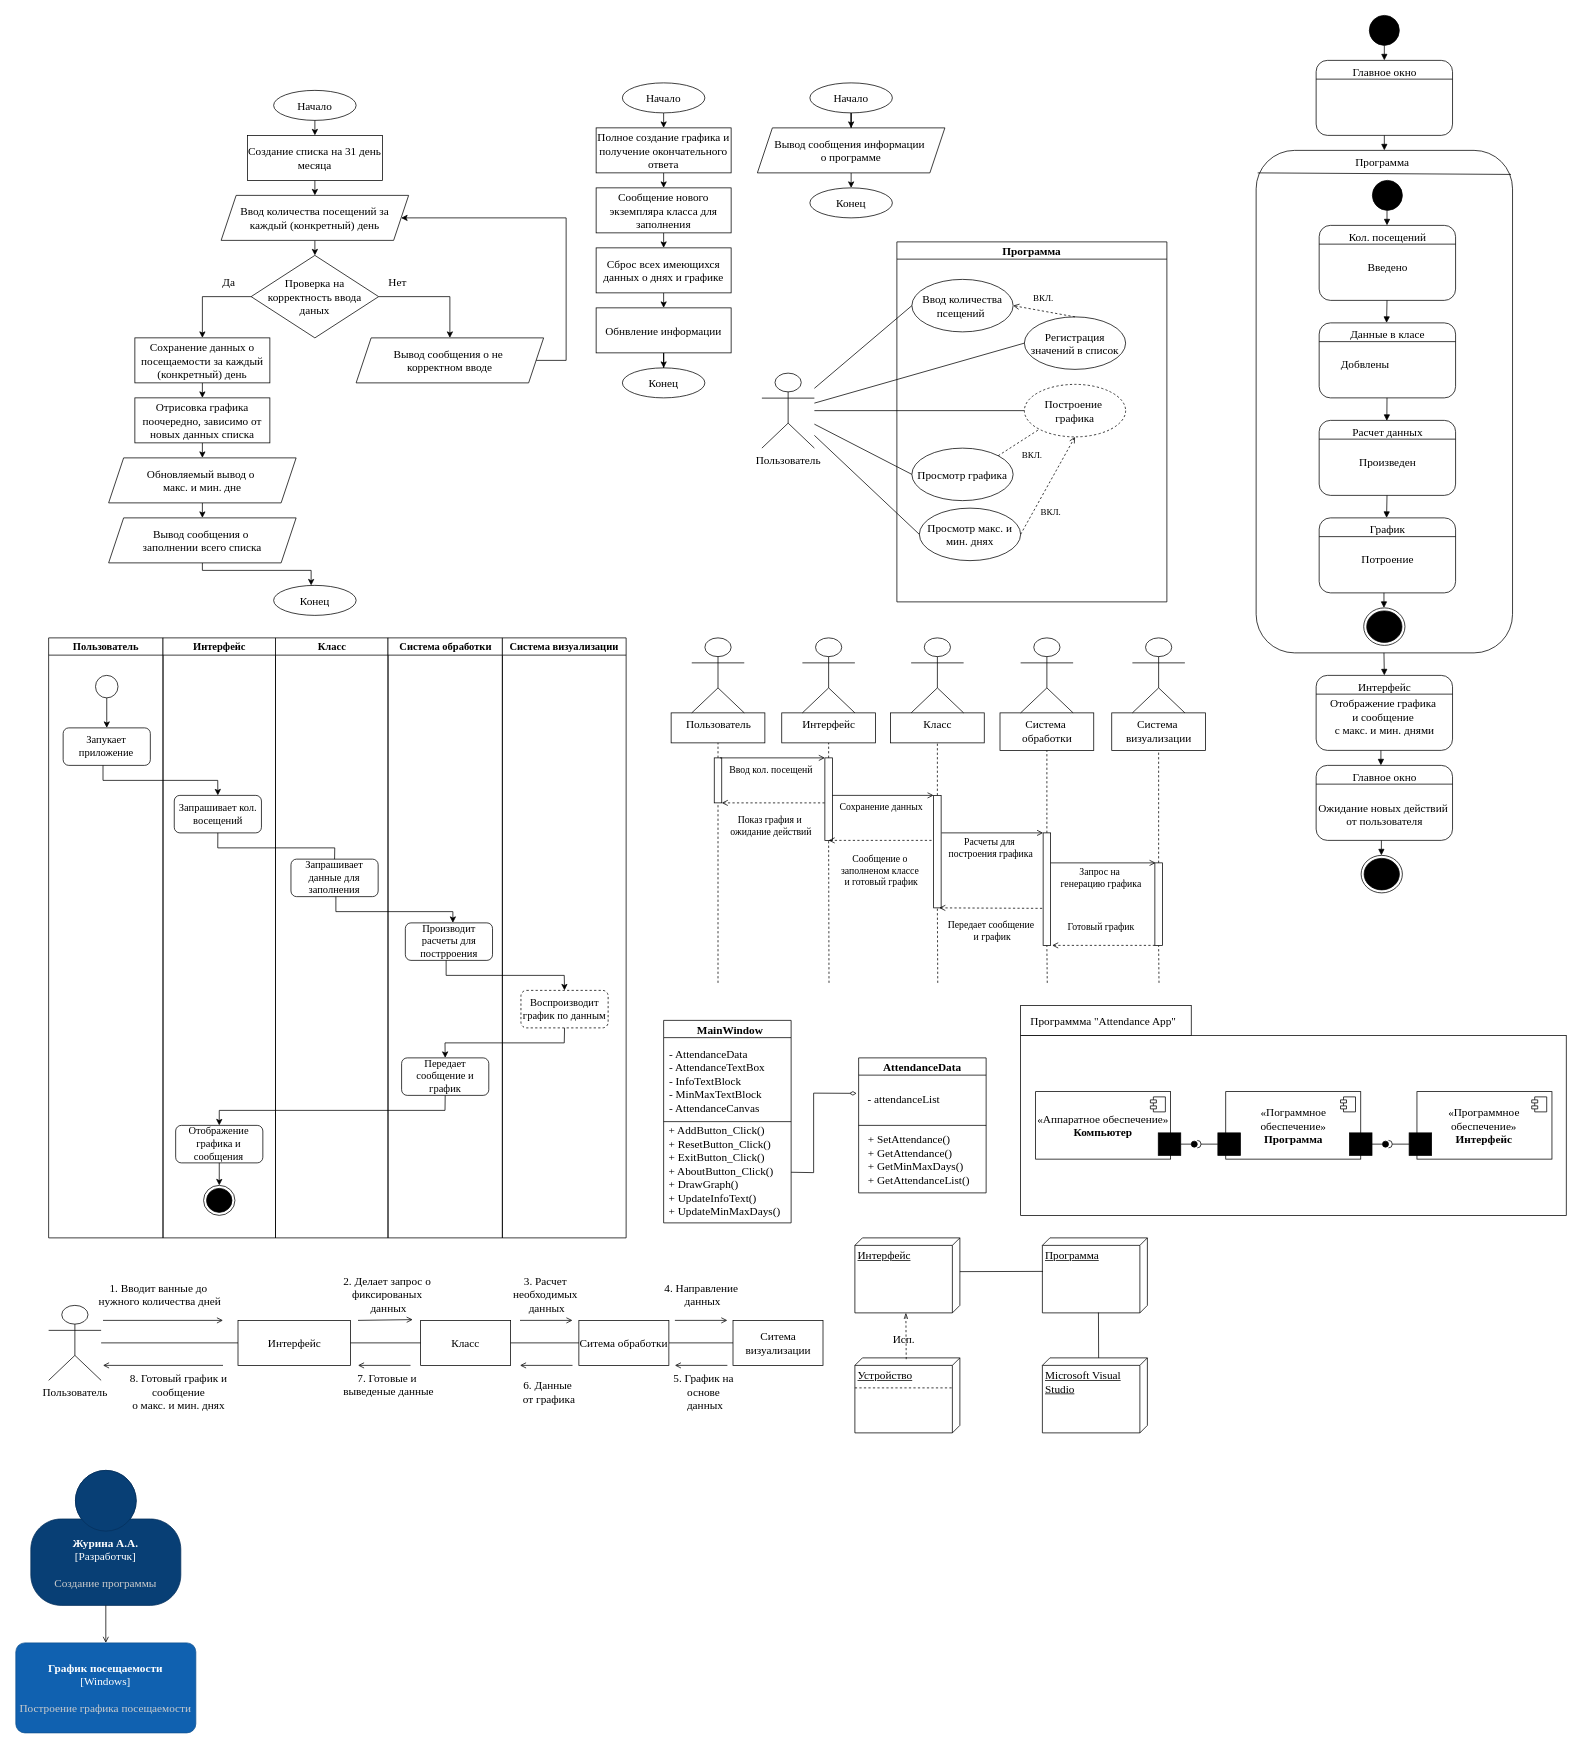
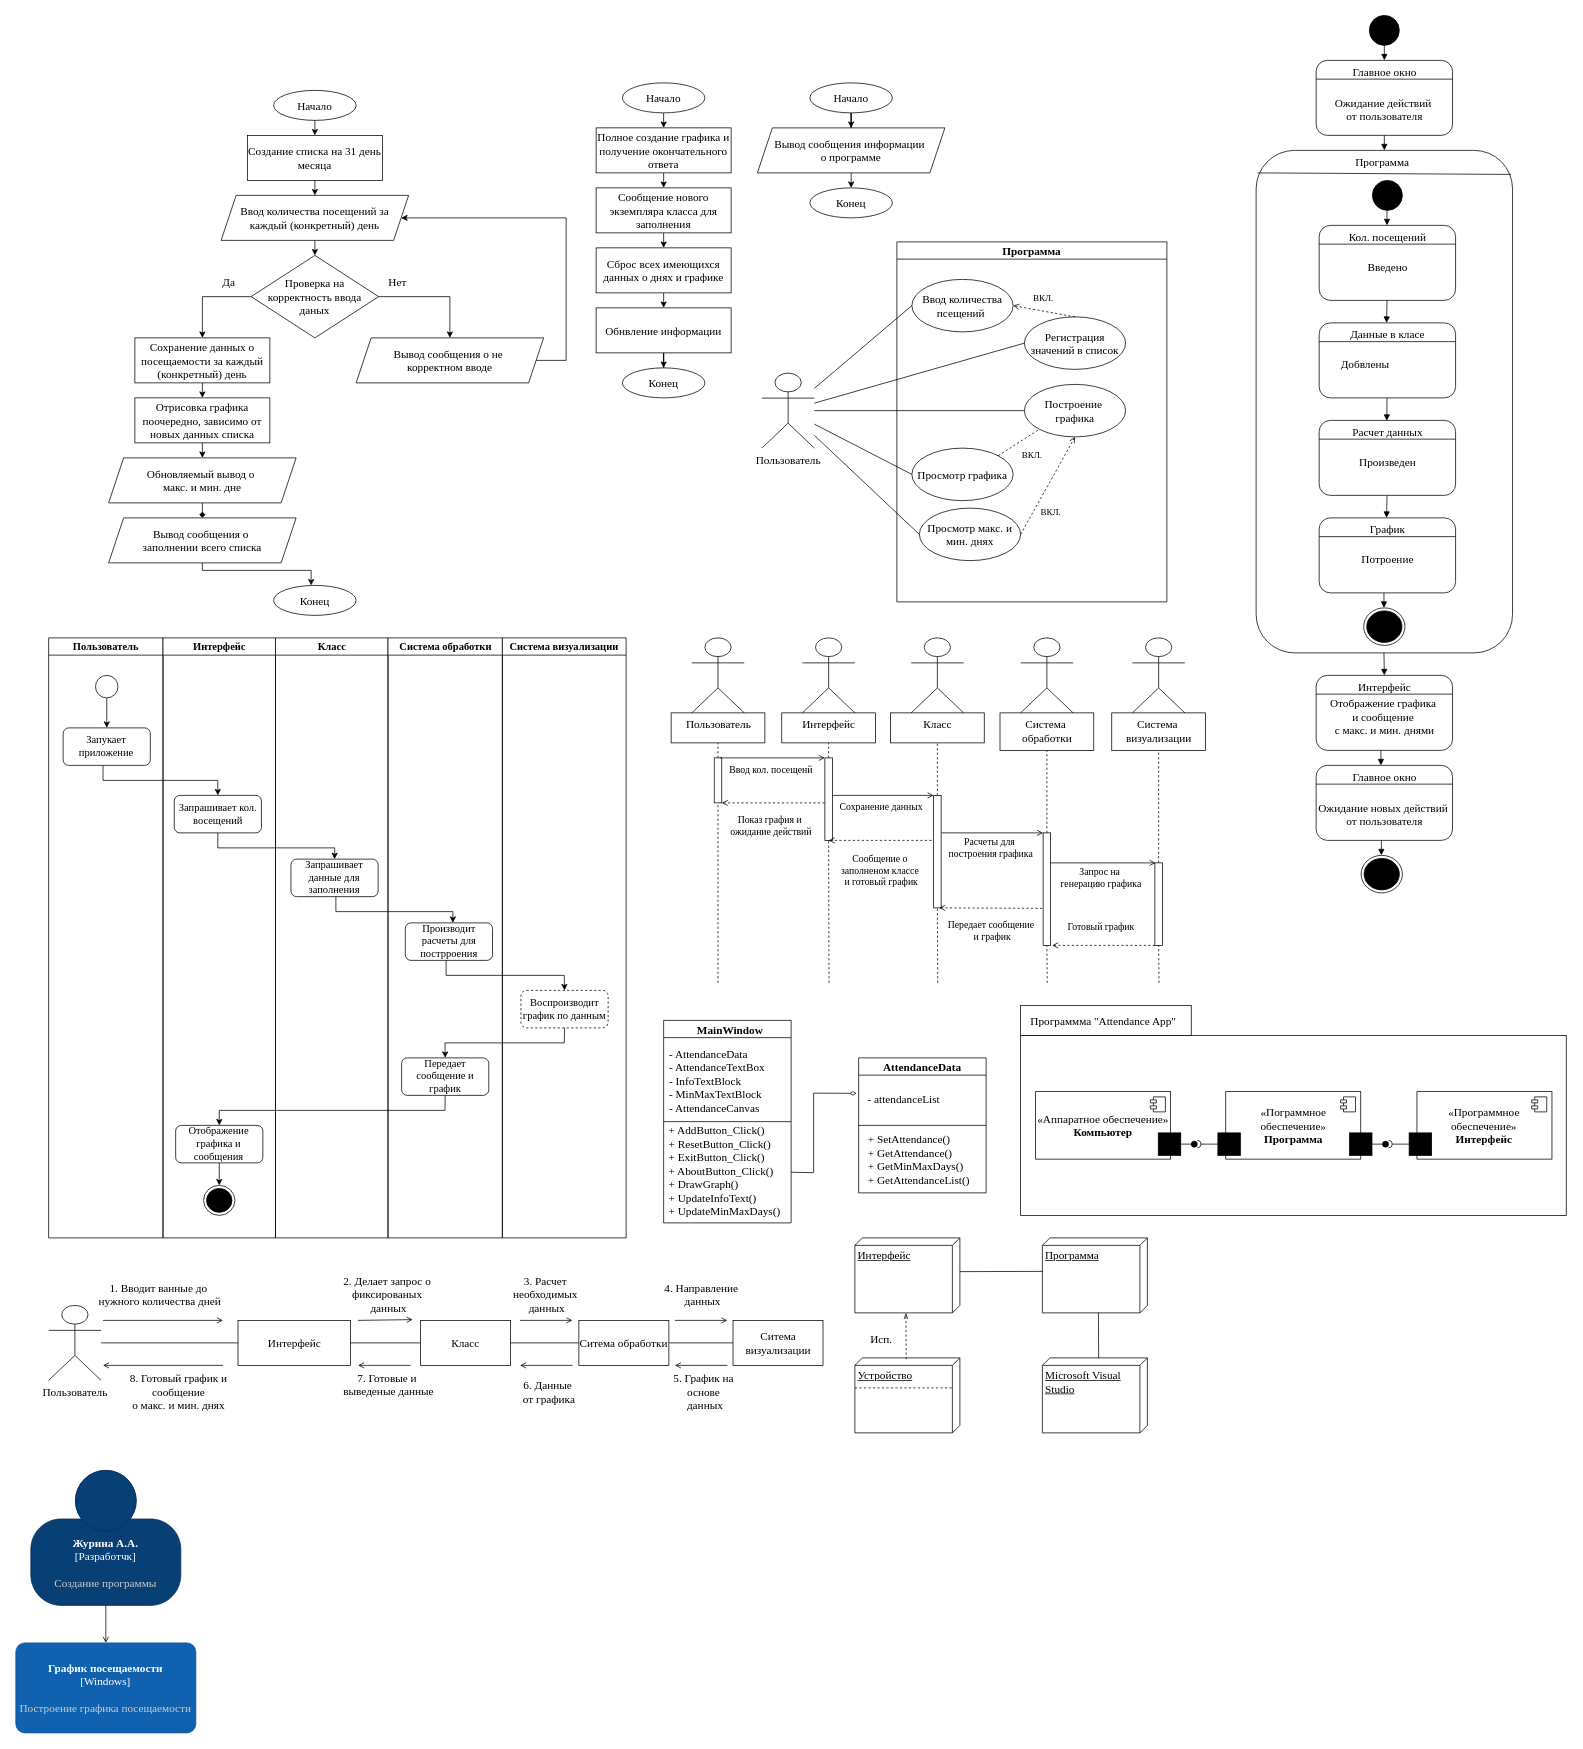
node "Ожидание действий от пользователя": added
node "Построение графика": style dashed -> solid
edge "Обновляемый вывод о макс. и мин. дне" -> "Вывод сообщения о заполнении всего списка": arrowhead classic -> diamond
edge "Запрашивает кол. восещений" -- "Запрашивает данные для заполнения": arrowhead none -> classic
node "Исп.": moved (903, 1339) -> (881, 1339)
